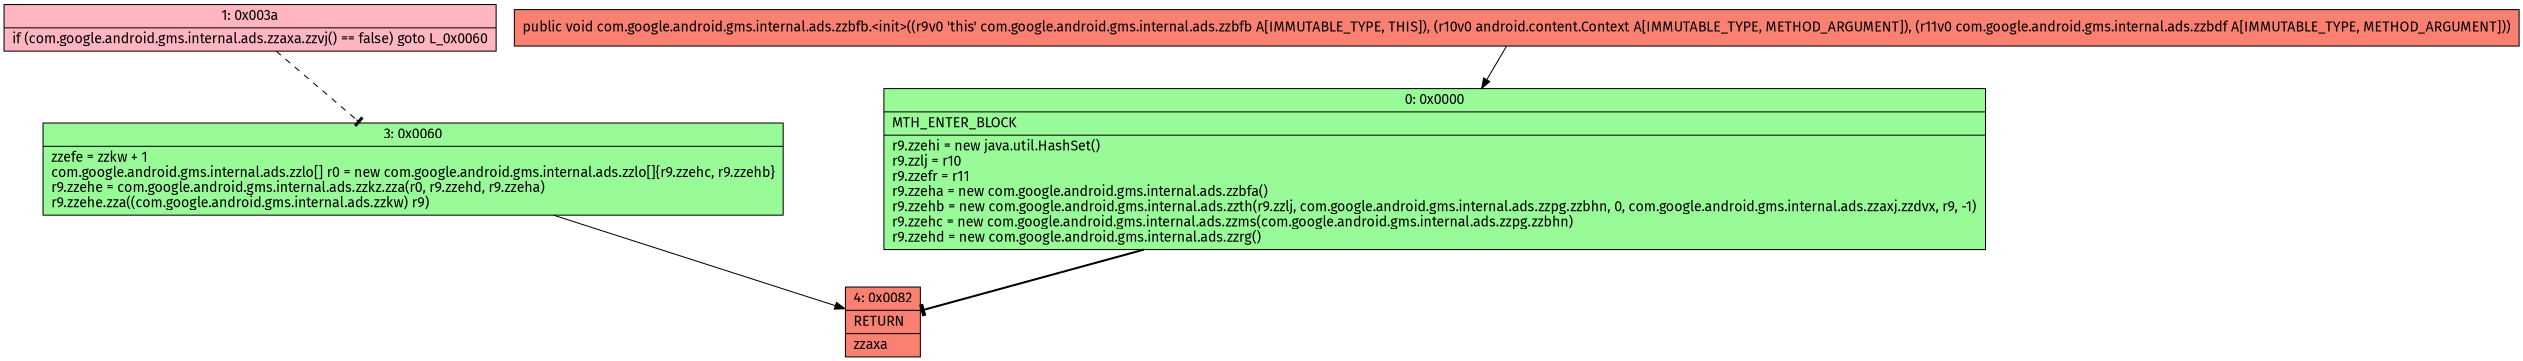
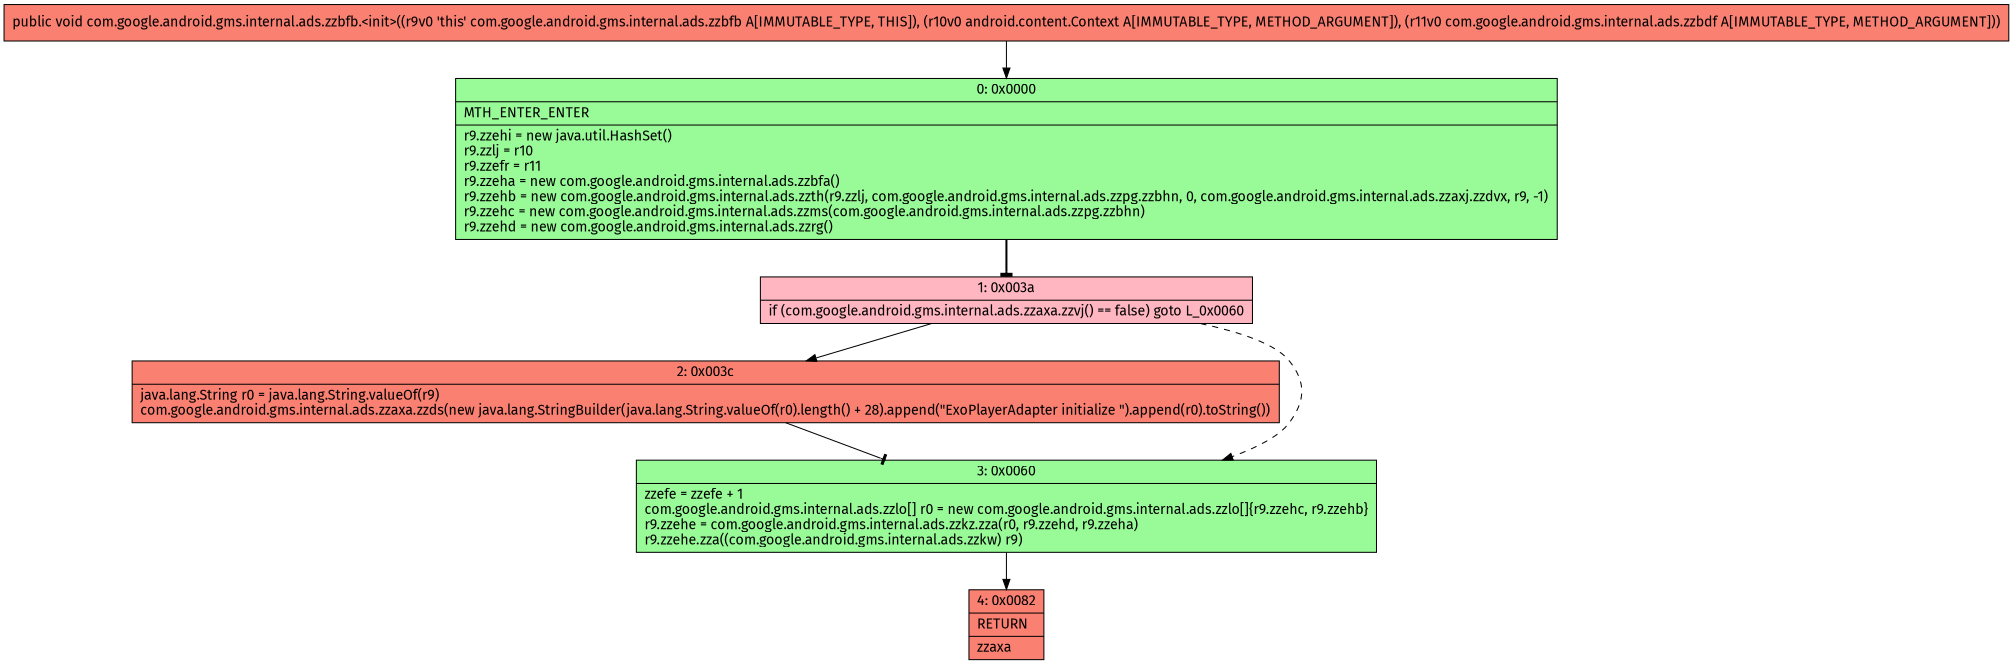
edge "1: 0x003a" -> "3: 0x0060": arrowhead tee -> normal
node "0: 0x0000": text "MTH_ENTER_BLOCK" -> "MTH_ENTER_ENTER"
node "3: 0x0060": text "zzefe = zzkw + 1" -> "zzefe = zzefe + 1"
edge "0: 0x0000" -> "4: 0x0082": now "0: 0x0000" -> "1: 0x003a"
node "2: 0x003c": added
